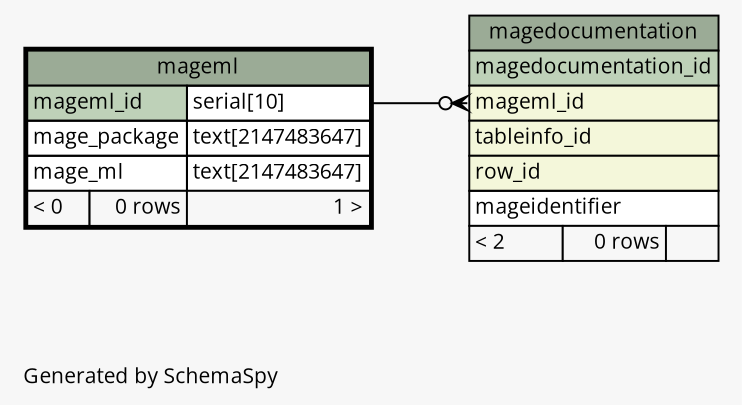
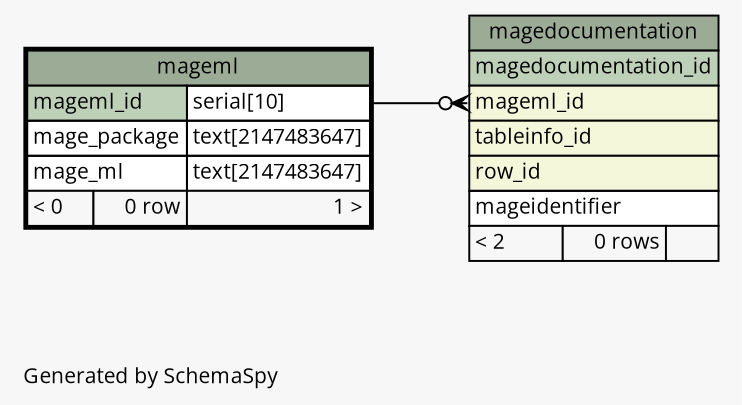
node "mageml": text "0 rows" -> "0 row"
